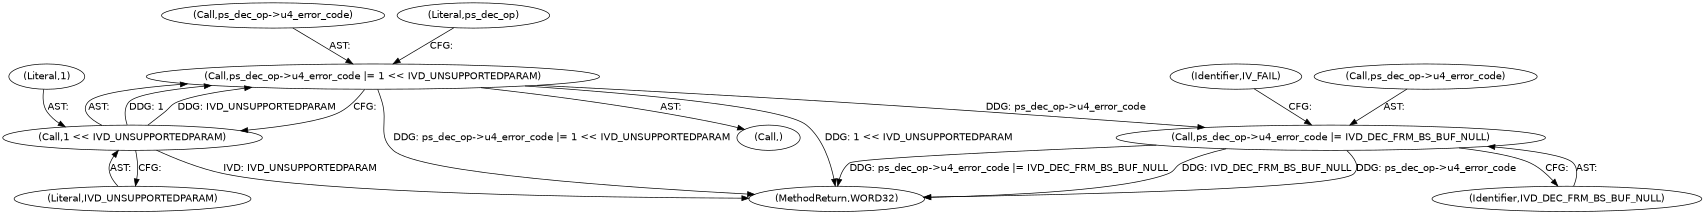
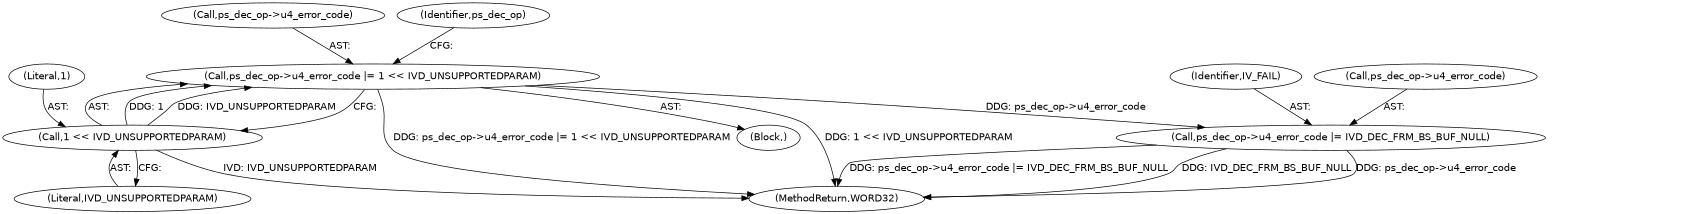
node "(Literal,ps_dec_op)": label "(Literal,ps_dec_op)" -> "(Identifier,ps_dec_op)"
edge "(Identifier,IV_FAIL)" -> "(Call,ps_dec_op->u4_error_code |= IVD_DEC_FRM_BS_BUF_NULL)": label "CFG: " -> "AST: "
node "(Call,)": label "(Call,)" -> "(Block,)"
node "(Identifier,IVD_DEC_FRM_BS_BUF_NULL)": removed
